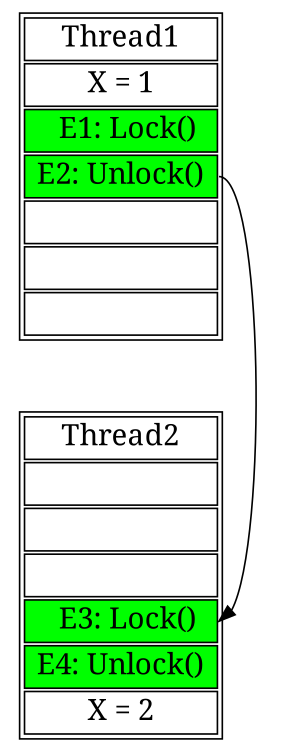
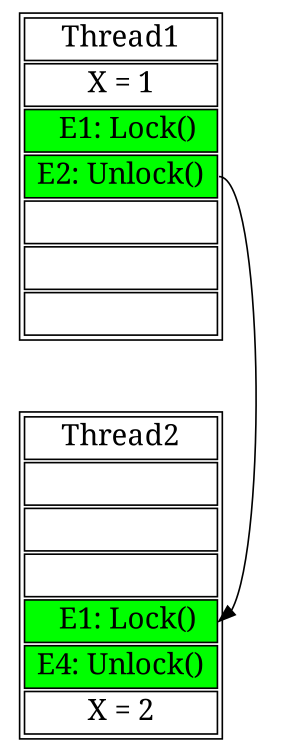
node "Thread2": text "E3: Lock()" -> "E1: Lock()"
